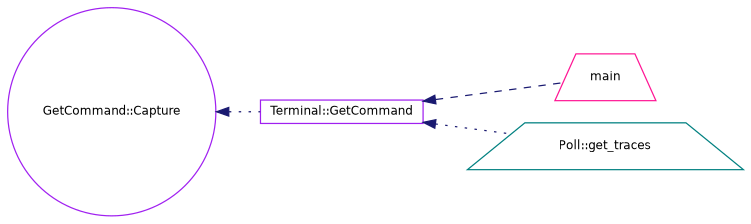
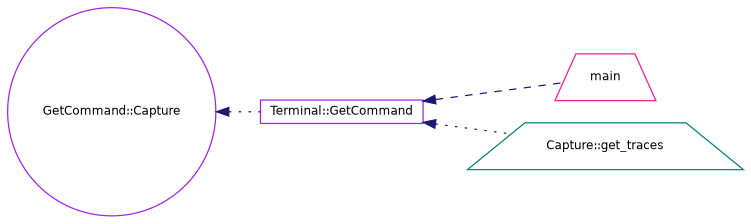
node "Poll::get_traces": label "Poll::get_traces" -> "Capture::get_traces"
